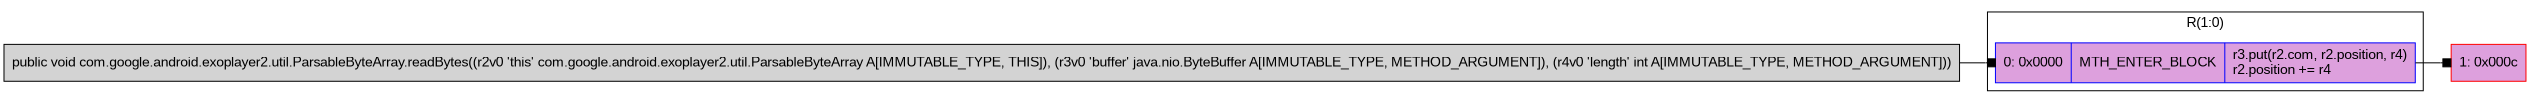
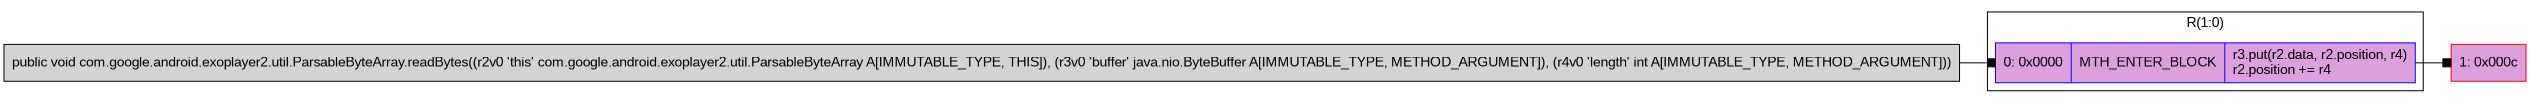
node "0: 0x0000": text "r3.put(r2.com, r2.position, r4)" -> "r3.put(r2.data, r2.position, r4)"
